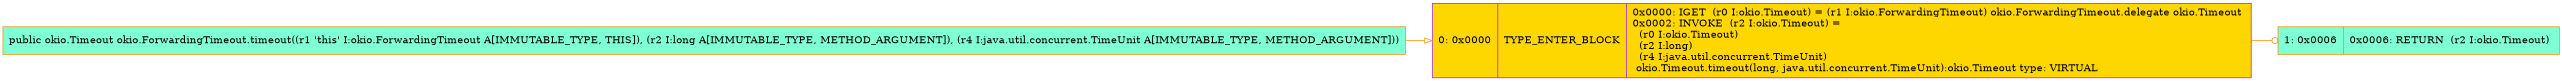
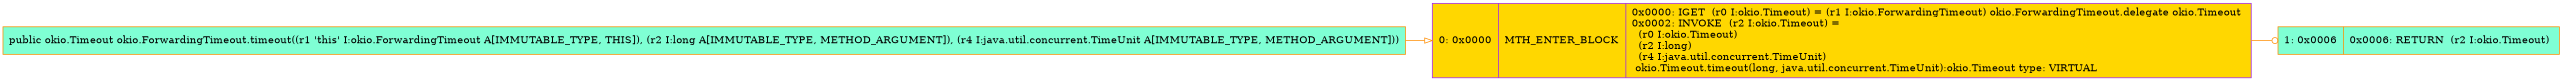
node "0: 0x0000": text "TYPE_ENTER_BLOCK" -> "MTH_ENTER_BLOCK"
